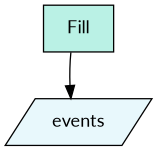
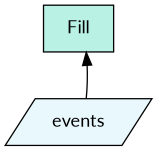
edge "Fill" -> "events": reversed
